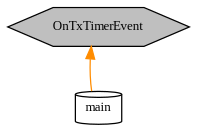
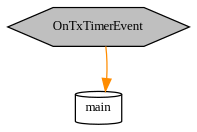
edge "main" -> "OnTxTimerEvent": reversed
